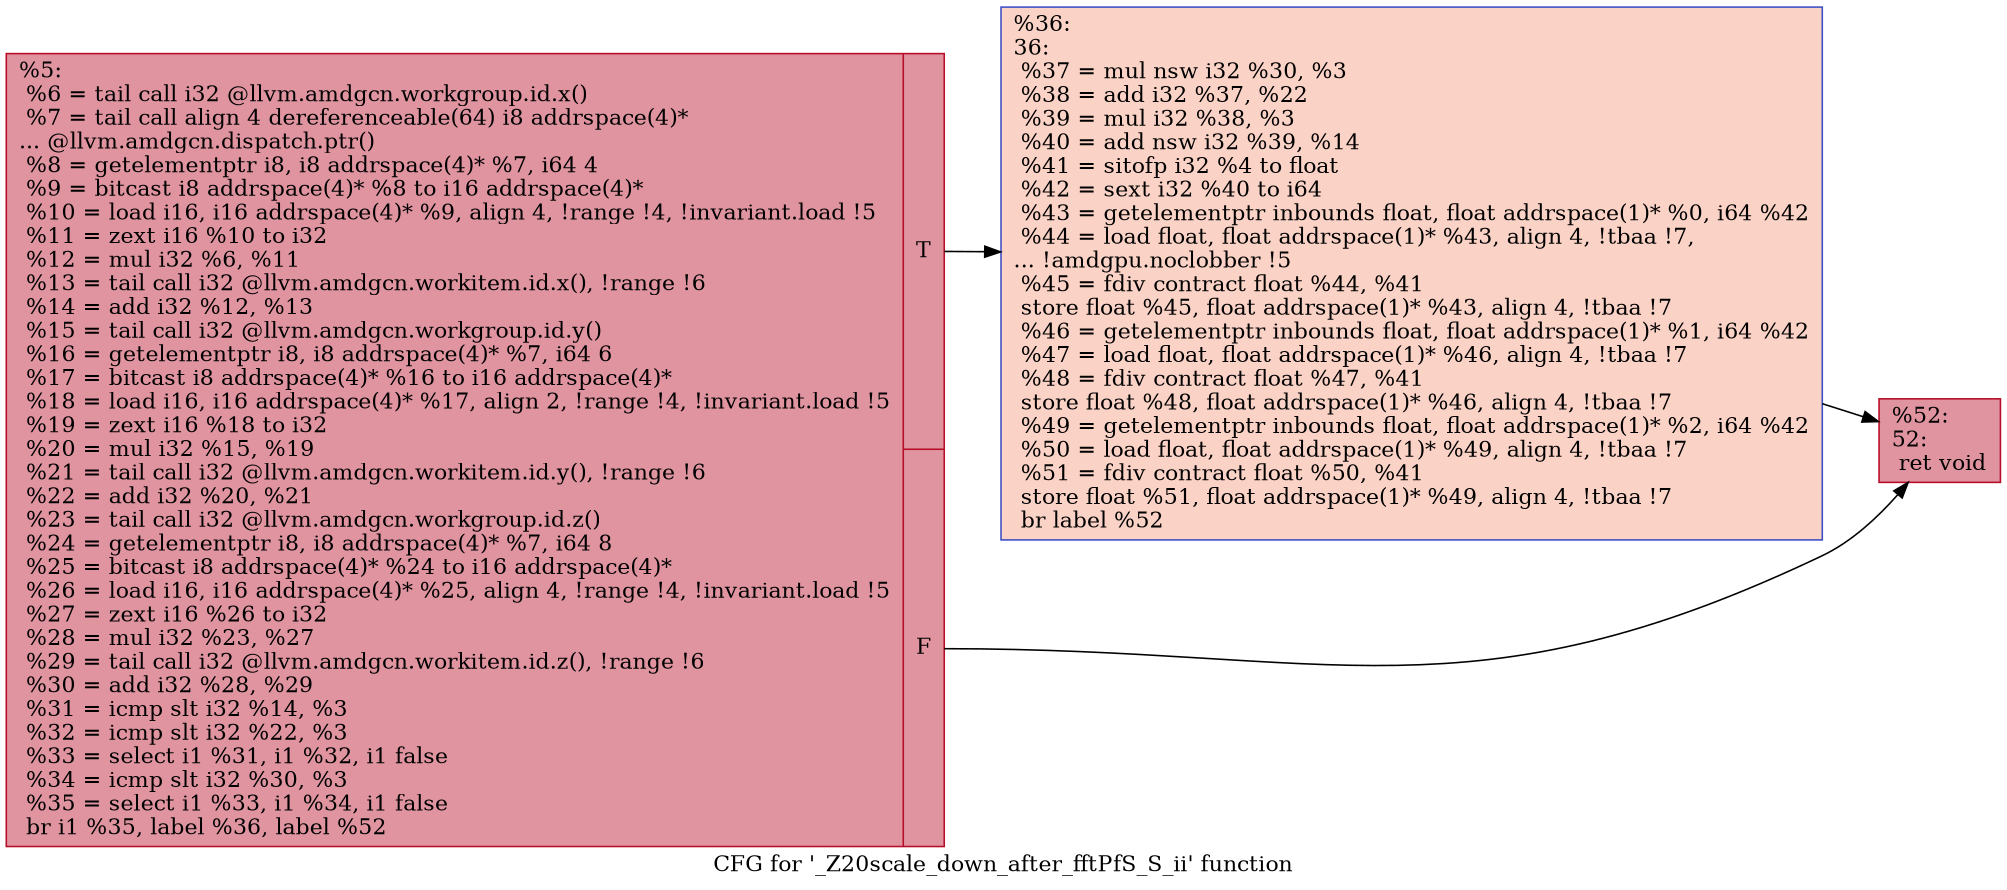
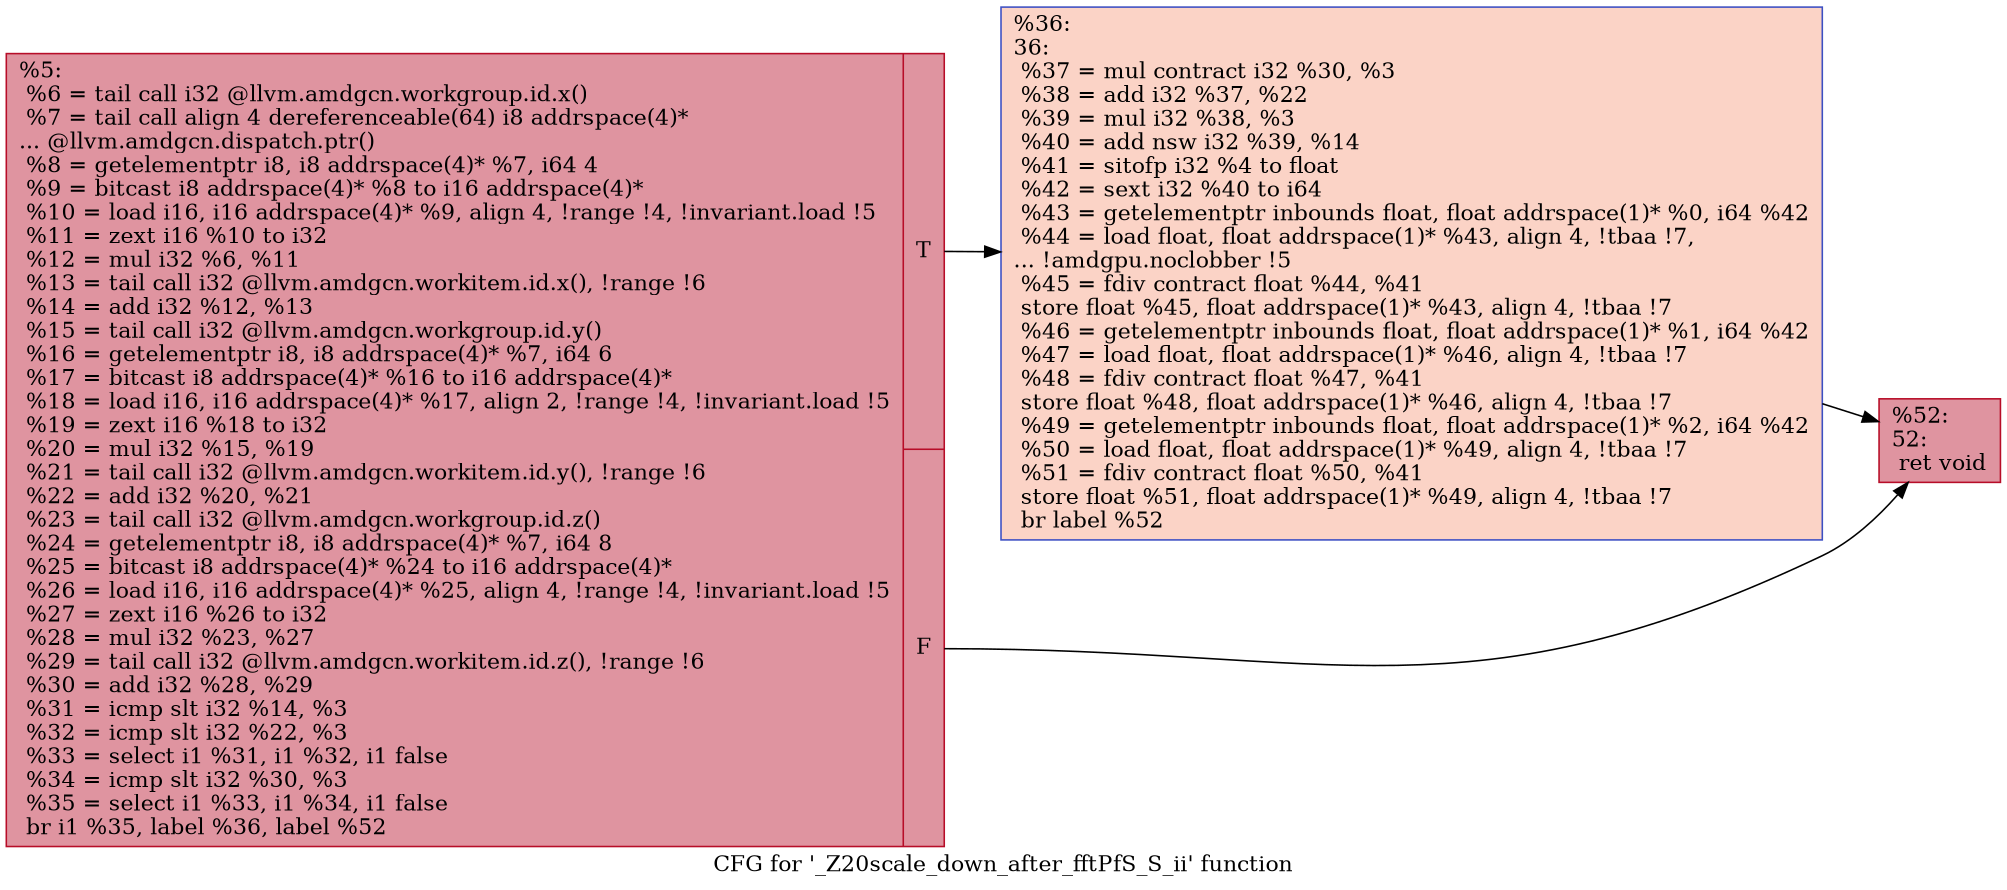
node "%36:": text "%37 = mul nsw i32 %30, %3" -> "%37 = mul contract i32 %30, %3"
